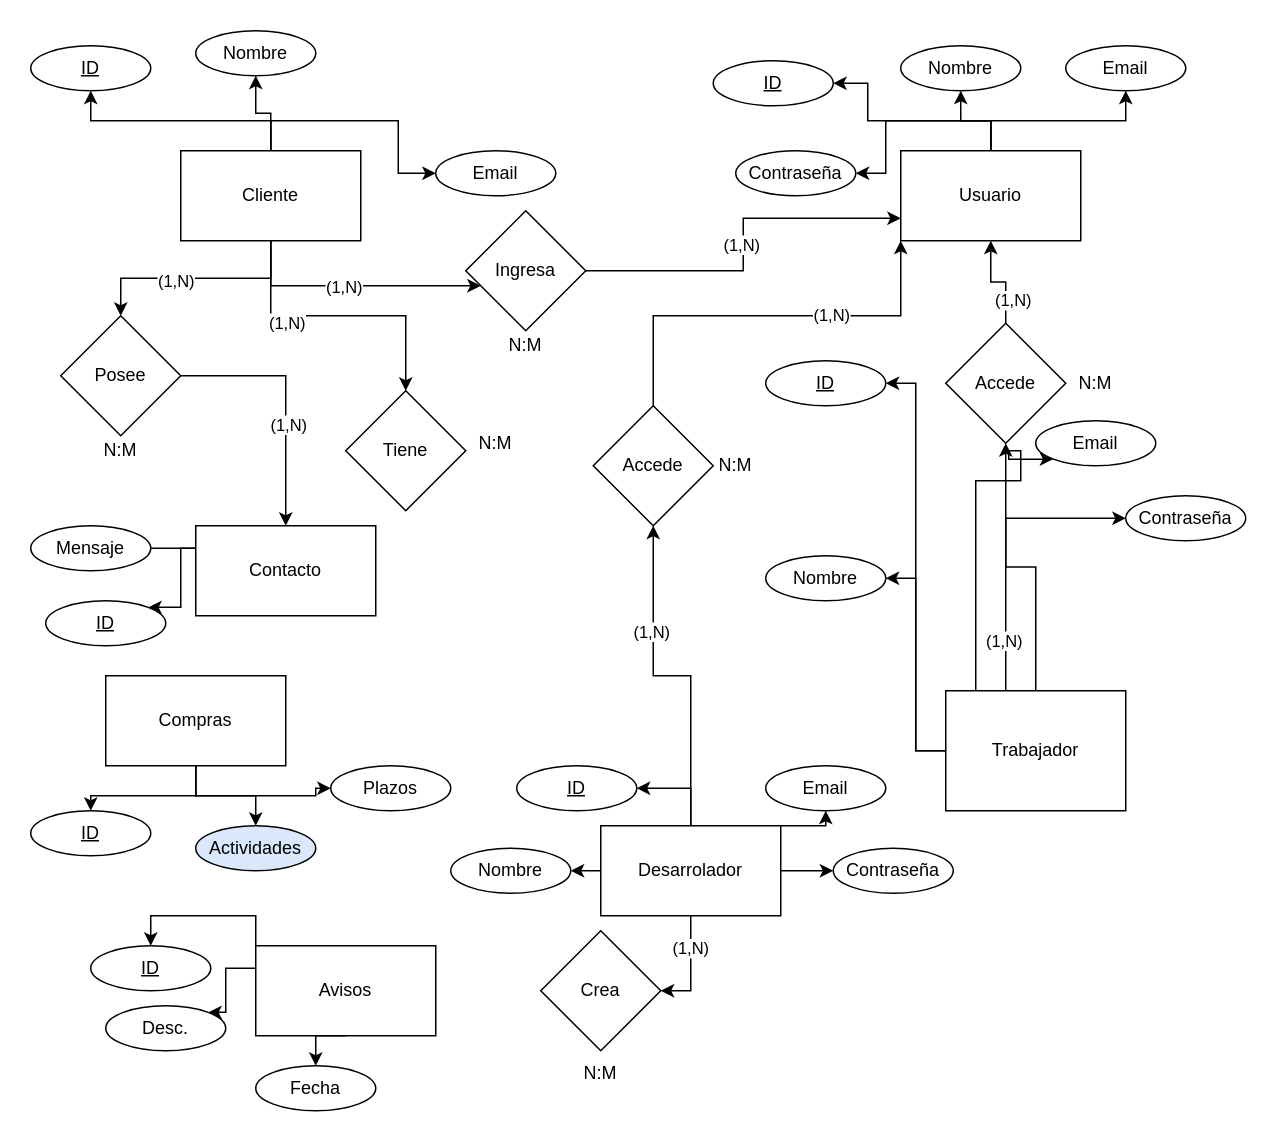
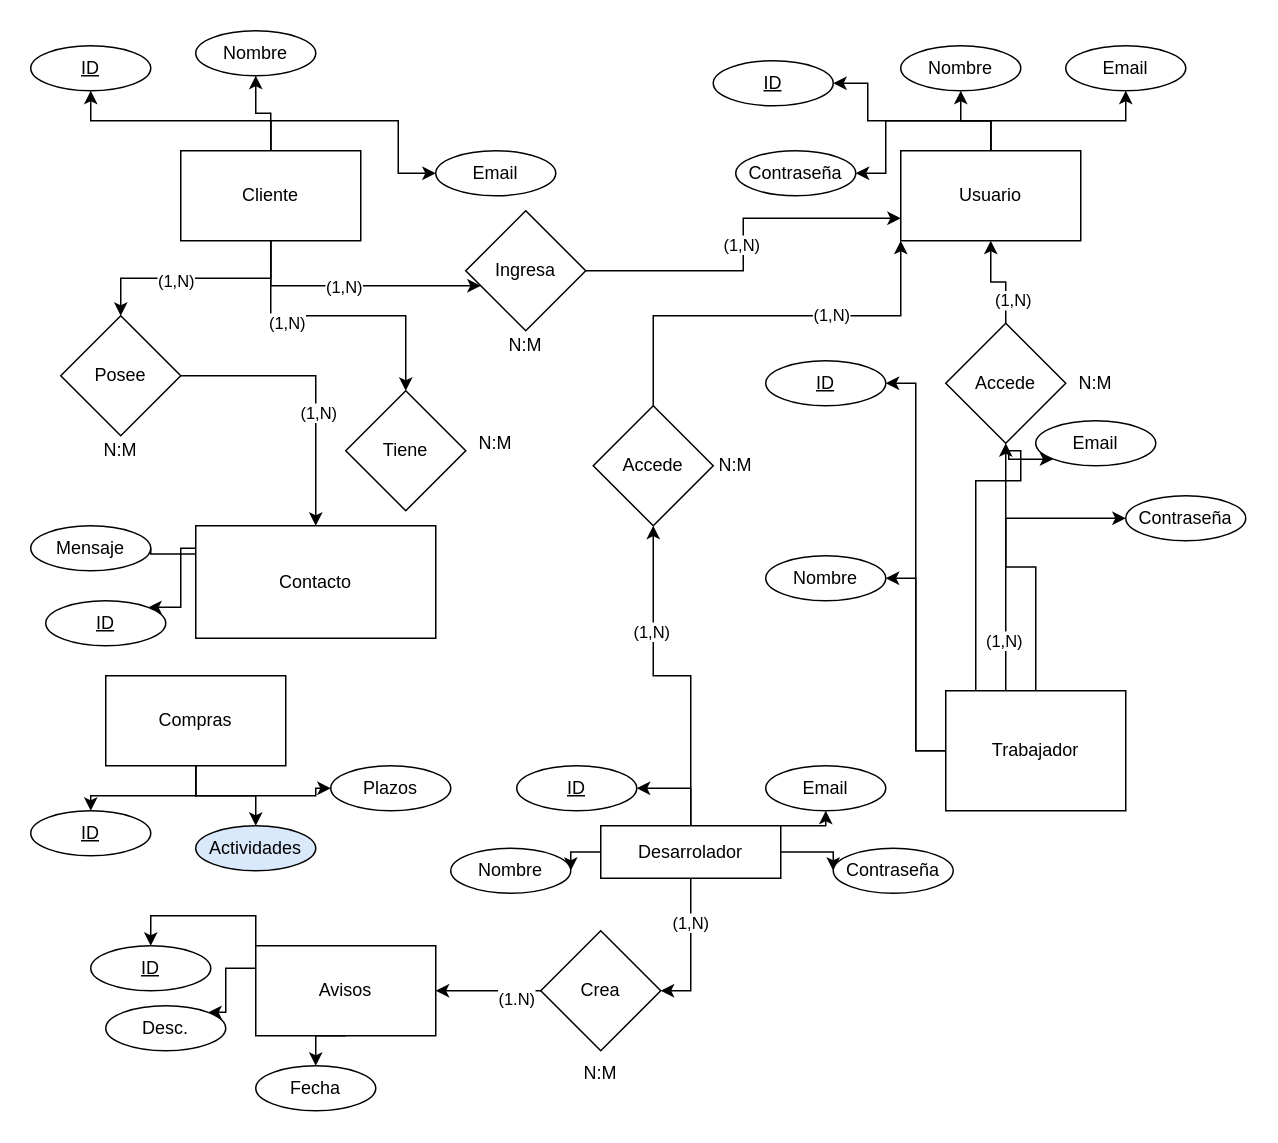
node "Contacto": size 180x90 -> 240x113
node "Desarrolador": size 180x90 -> 180x53
edge "Crea" -> "Avisos": added, label "(1.N)"
